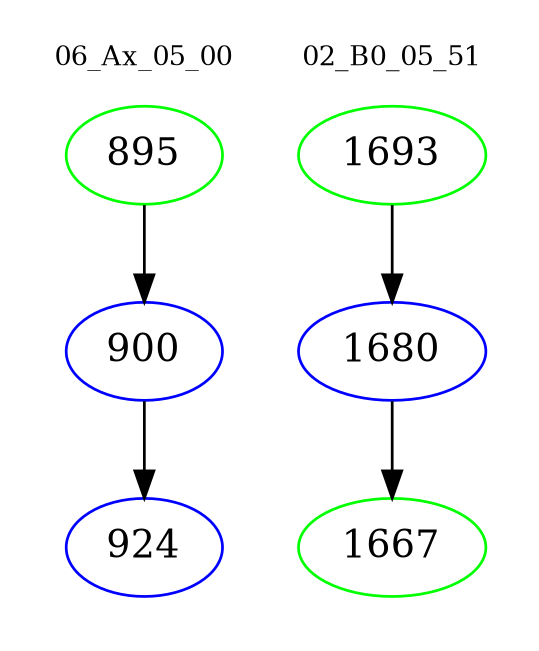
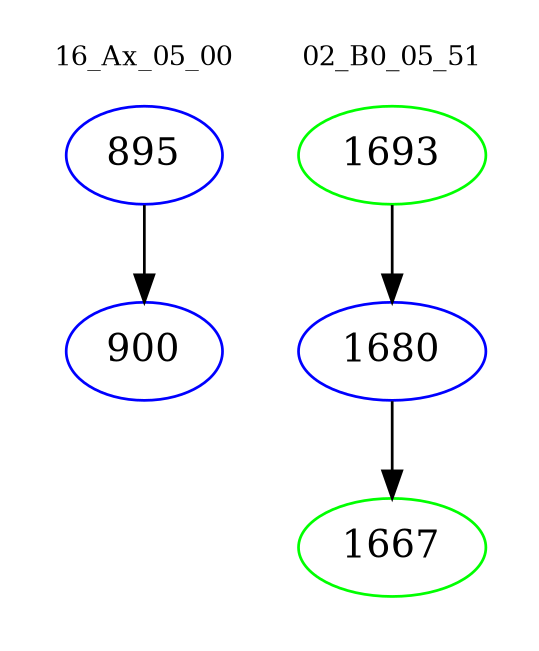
cluster "06_Ax_05_00": label "06_Ax_05_00" -> "16_Ax_05_00"
node "895": color green -> blue
node "924": removed
